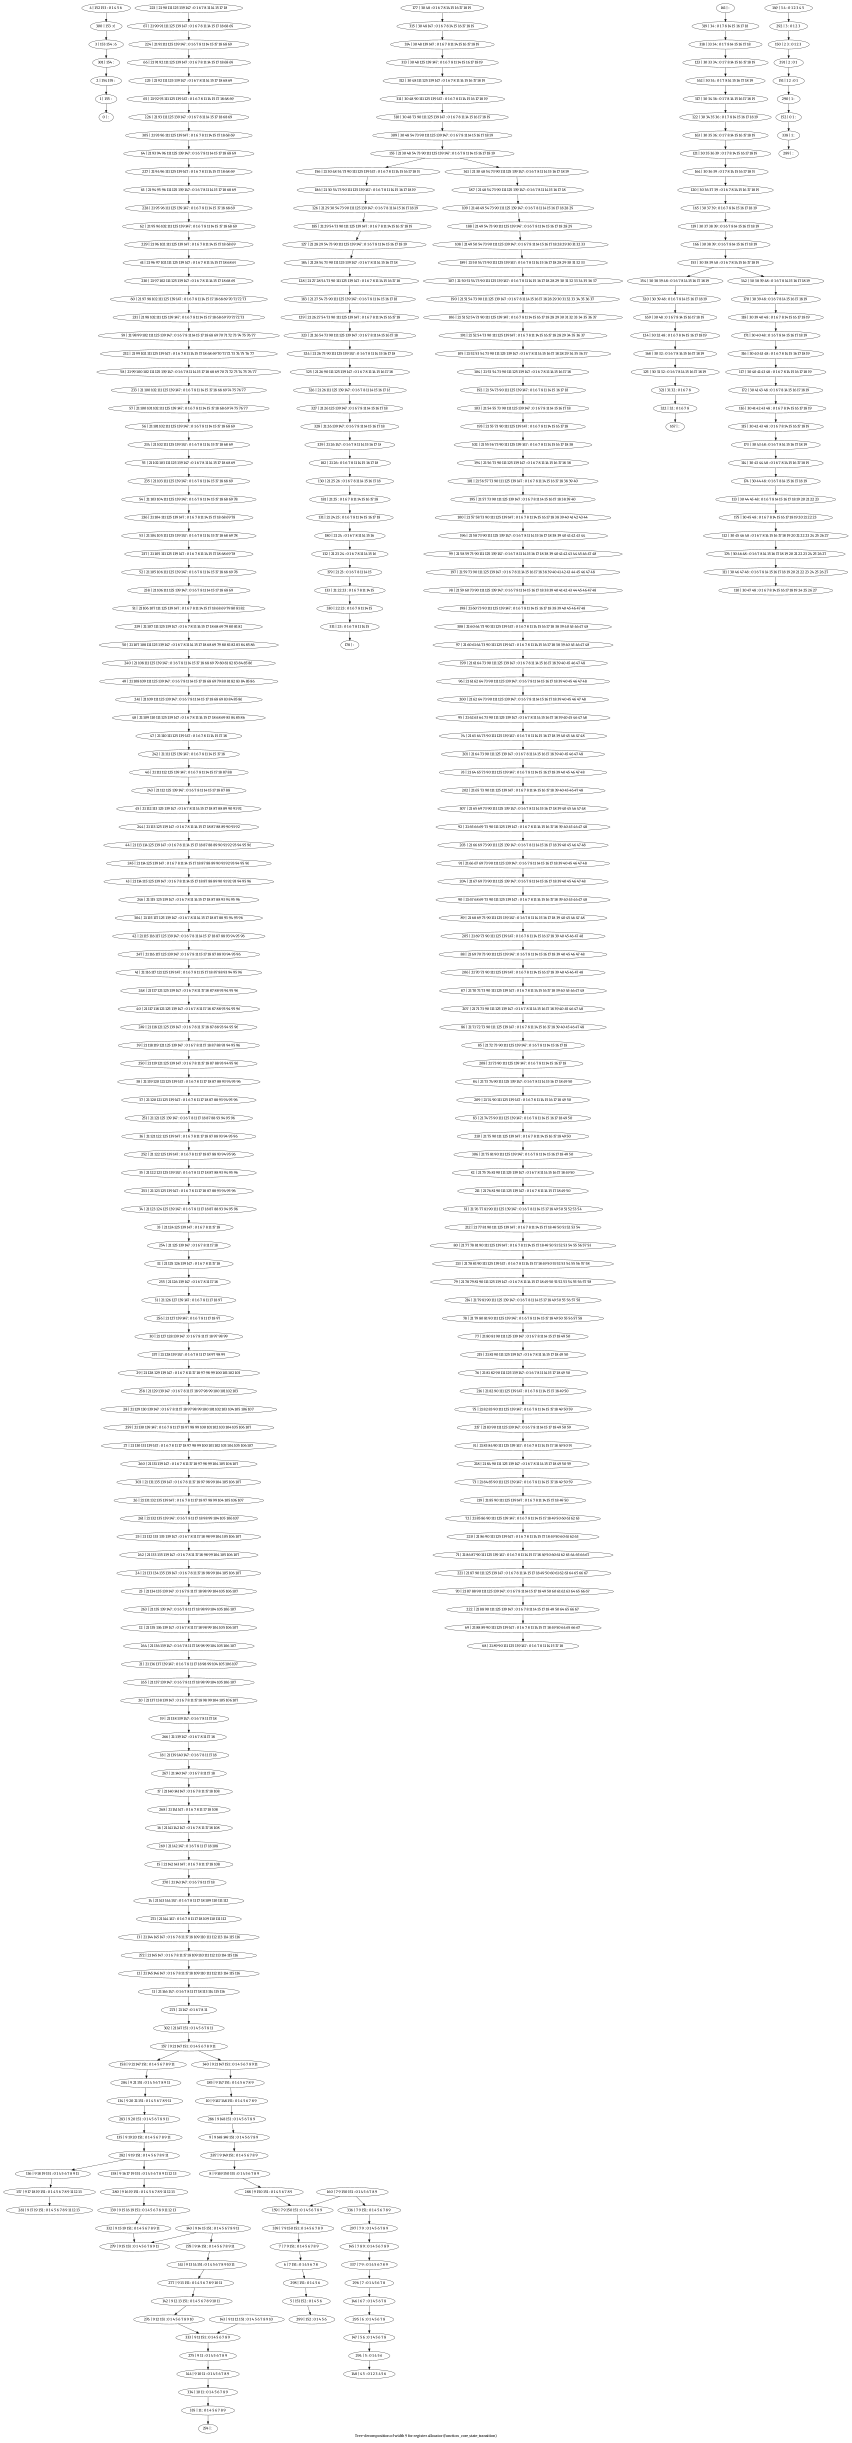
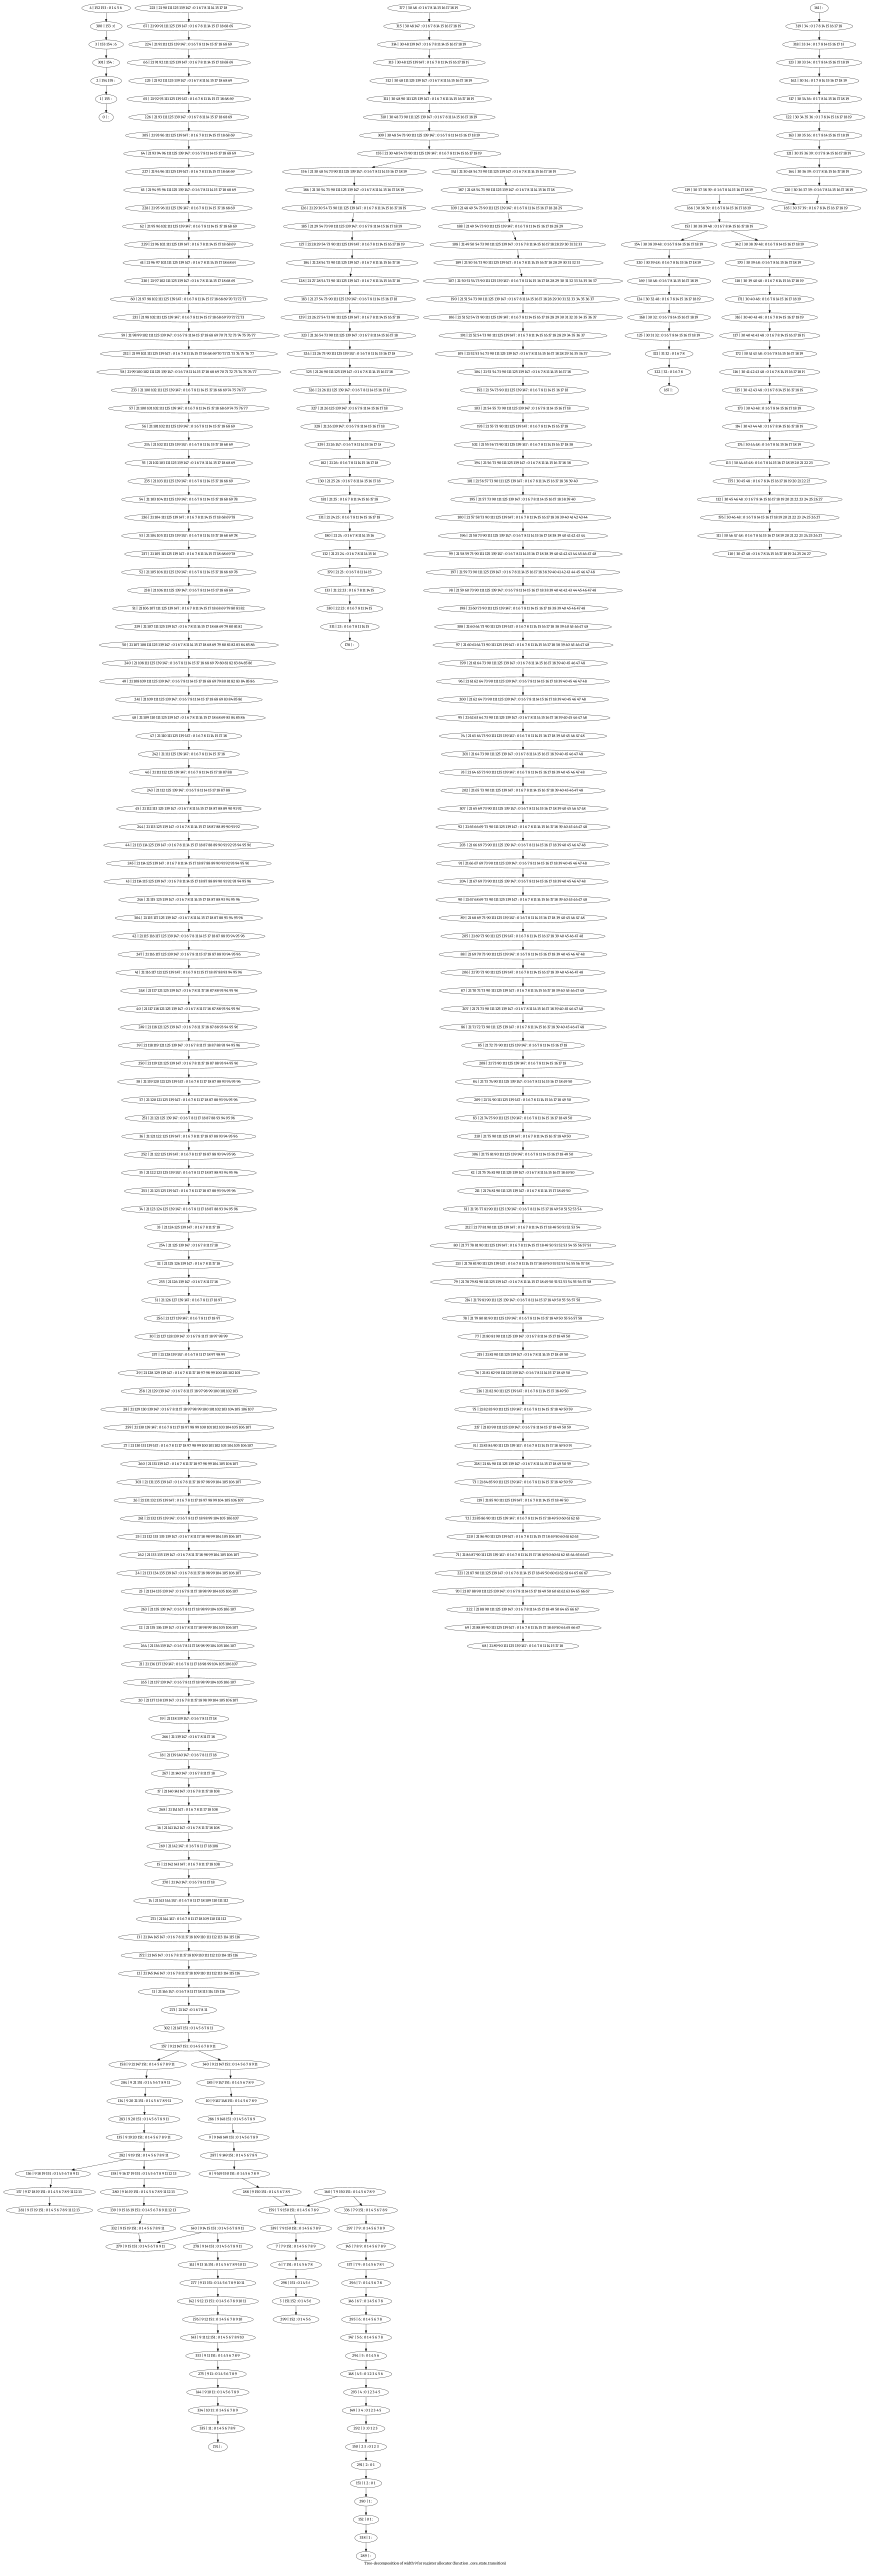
edge "165 | 30 37 39 : 0 1 6 7 8 14 15 16 17 18 19" -> "119 | 30 37 38 39 : 0 1 6 7 8 14 15 16 17 18 19": reversed
edge "276 | 9 12 151 : 0 1 4 5 6 7 8 9 10" -> "333 | 9 11 151 : 0 1 4 5 6 7 8 9": now "276 | 9 12 151 : 0 1 4 5 6 7 8 9 10" -> "143 | 9 11 12 151 : 0 1 4 5 6 7 8 9 10"
node "293 | 4 : 0 1 2 3 4 5": added
